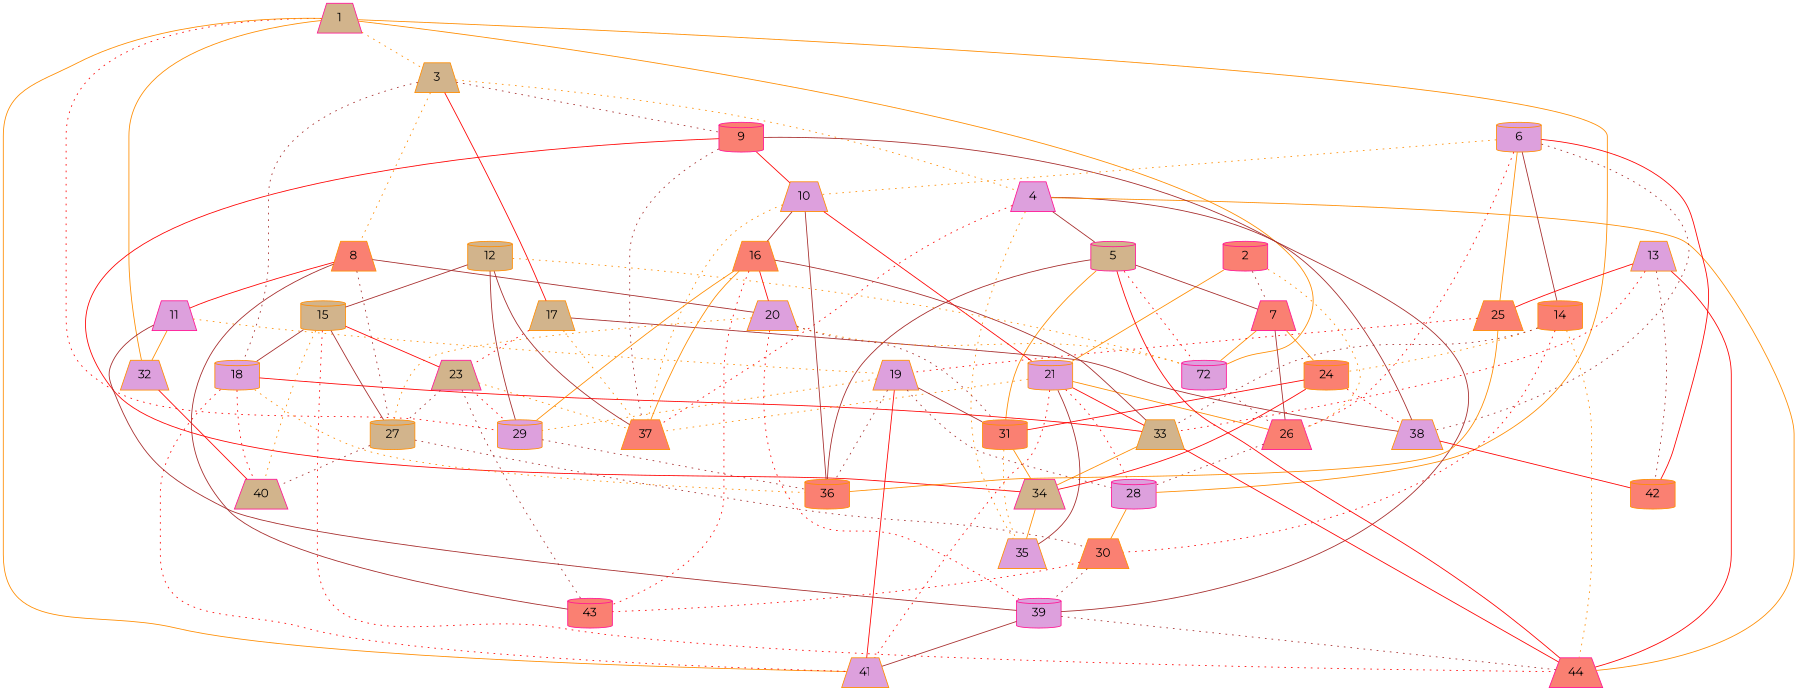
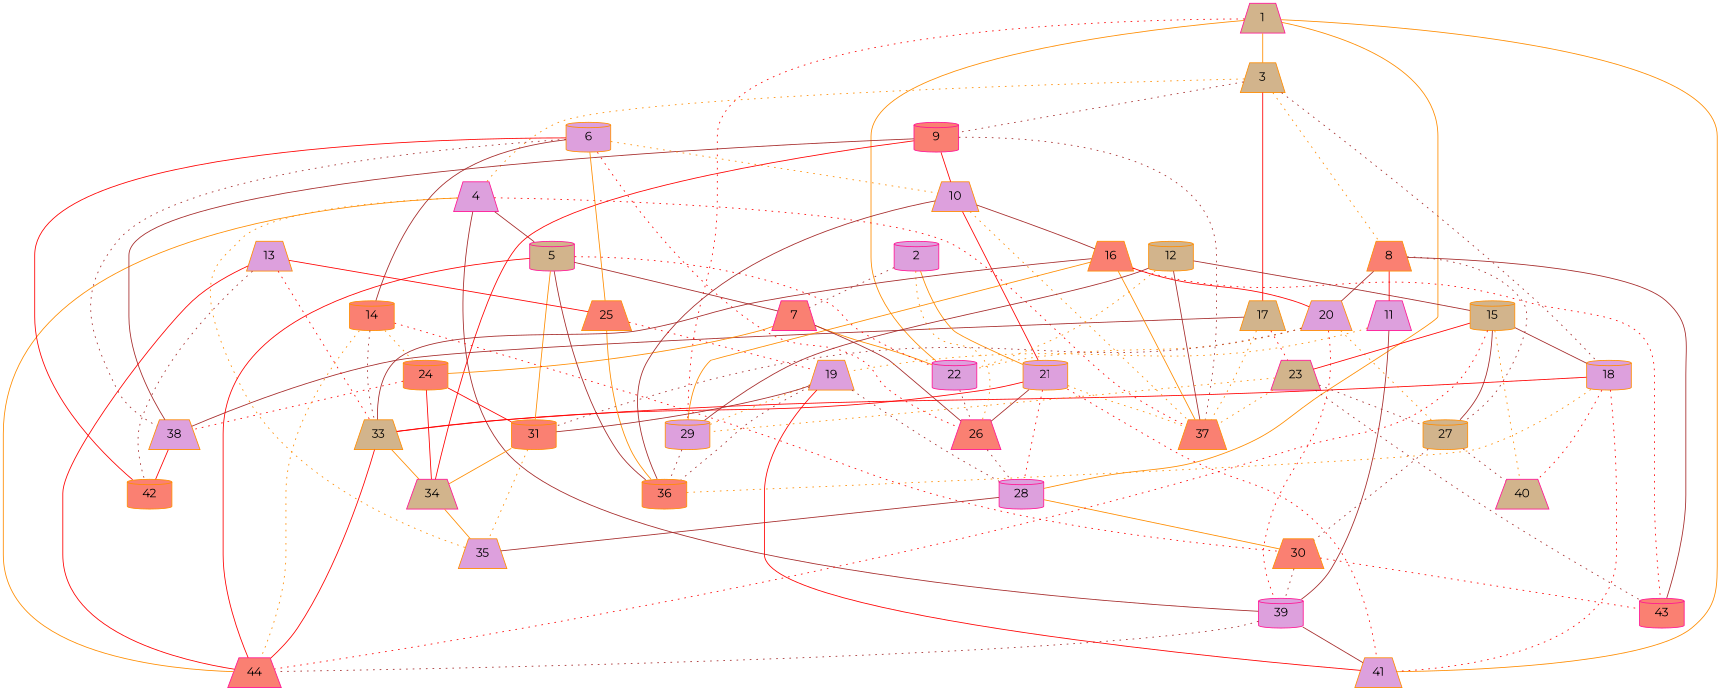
edge "1" -- "3": style dotted -> solid
node "2": fillcolor salmon -> plum
node "32": removed
node "72": label "72" -> "22"
edge "23" -- "29": color red -> darkorange
edge "21" -- "26": color darkorange -> brown
edge "21" -- "35": now "28" -- "35"
